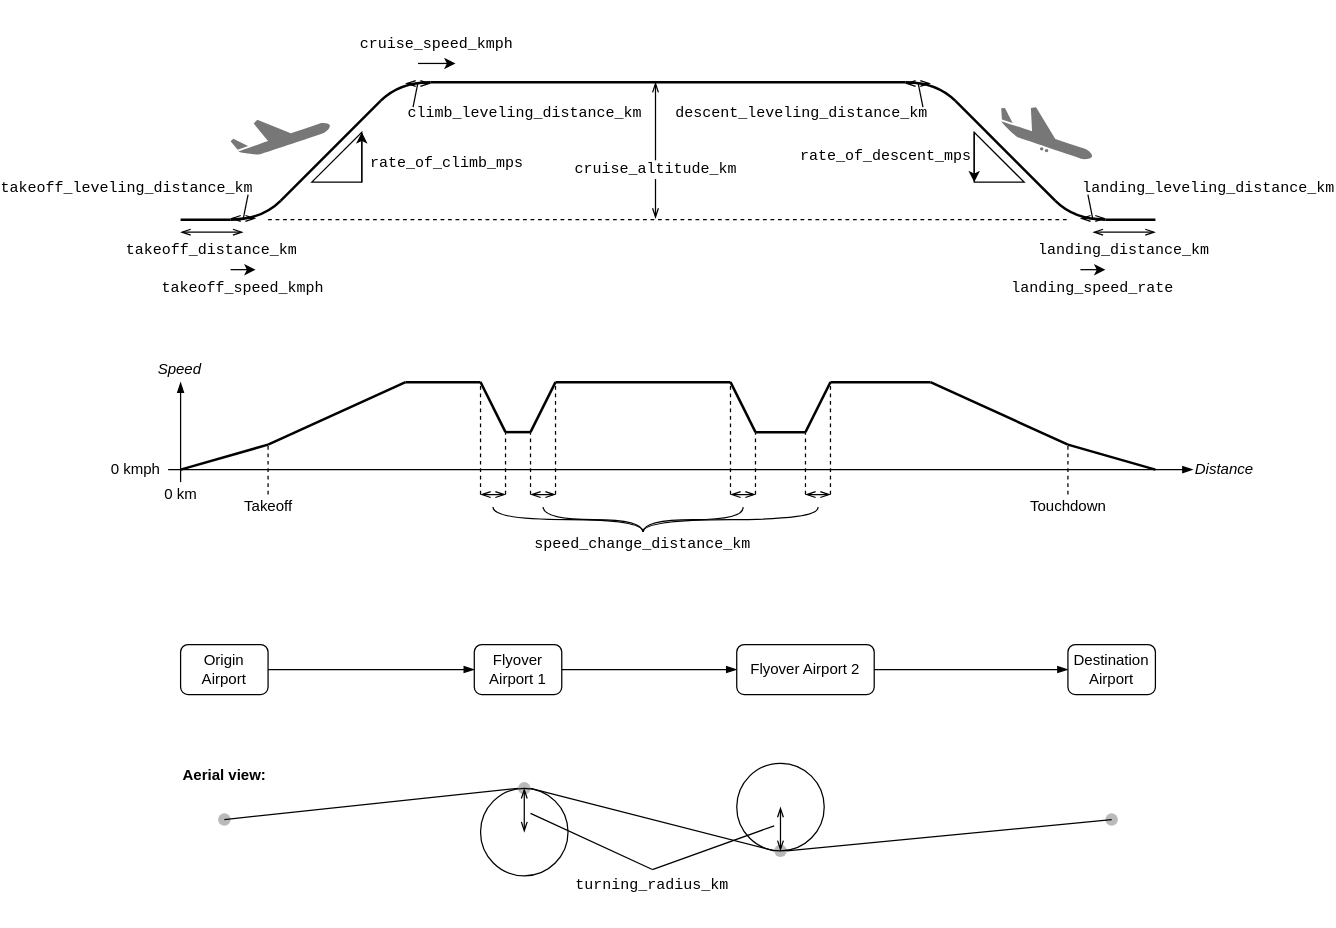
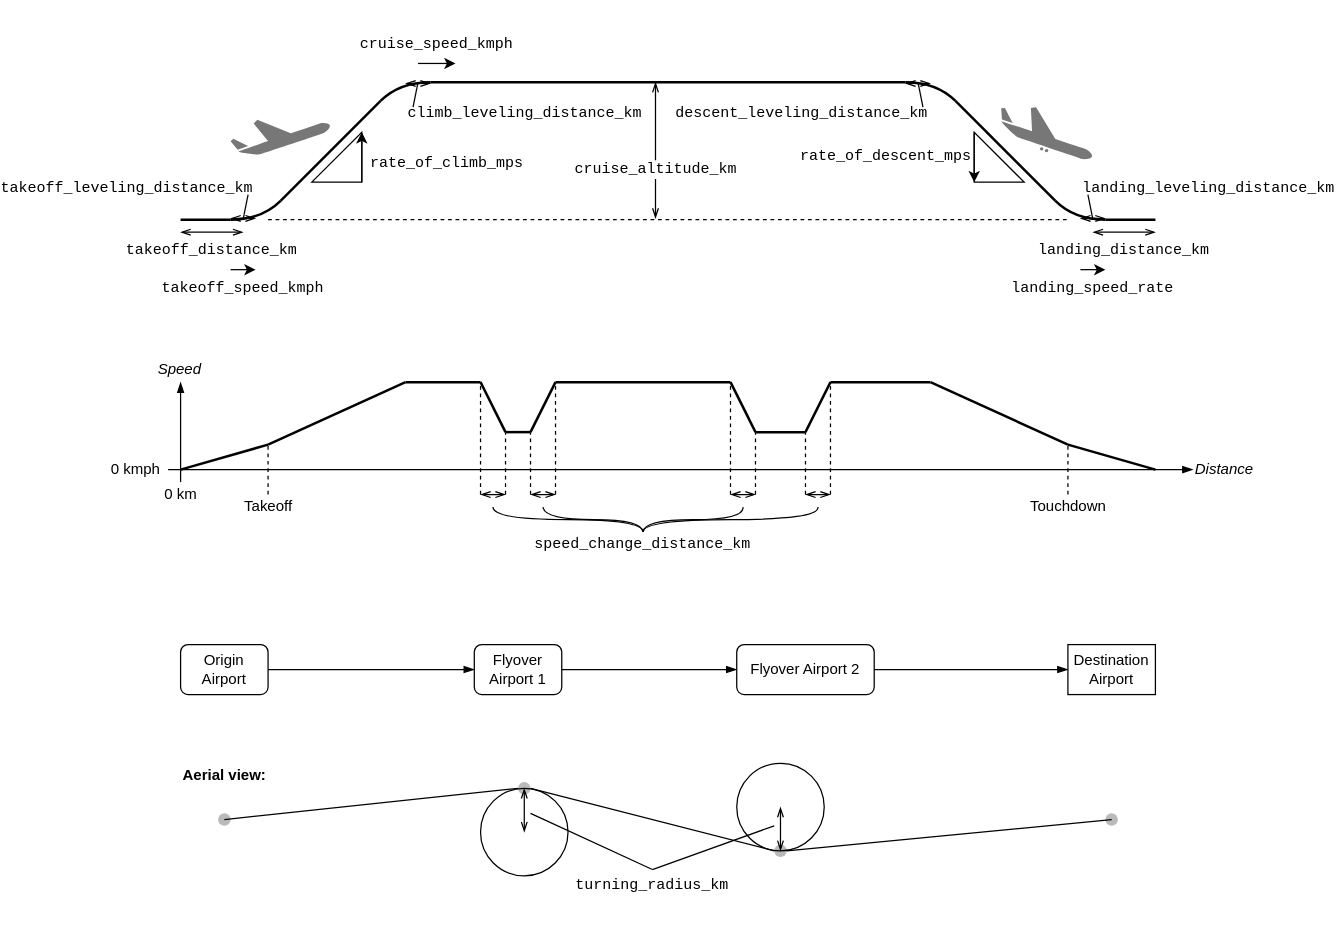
node "Destination Airport": shape rounded rectangle -> rectangle
